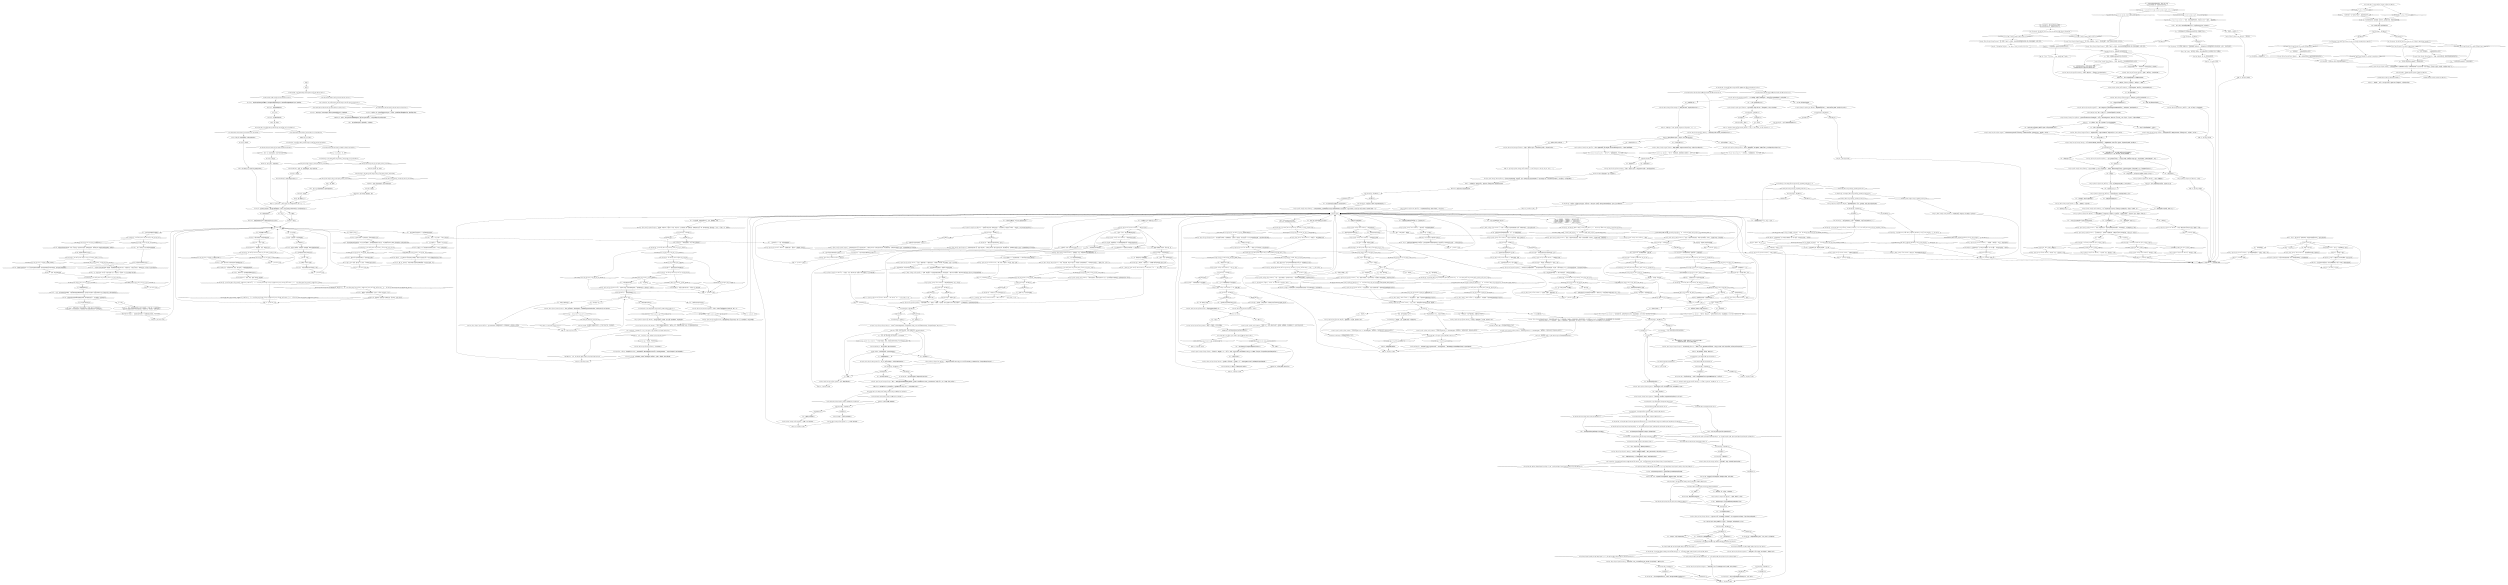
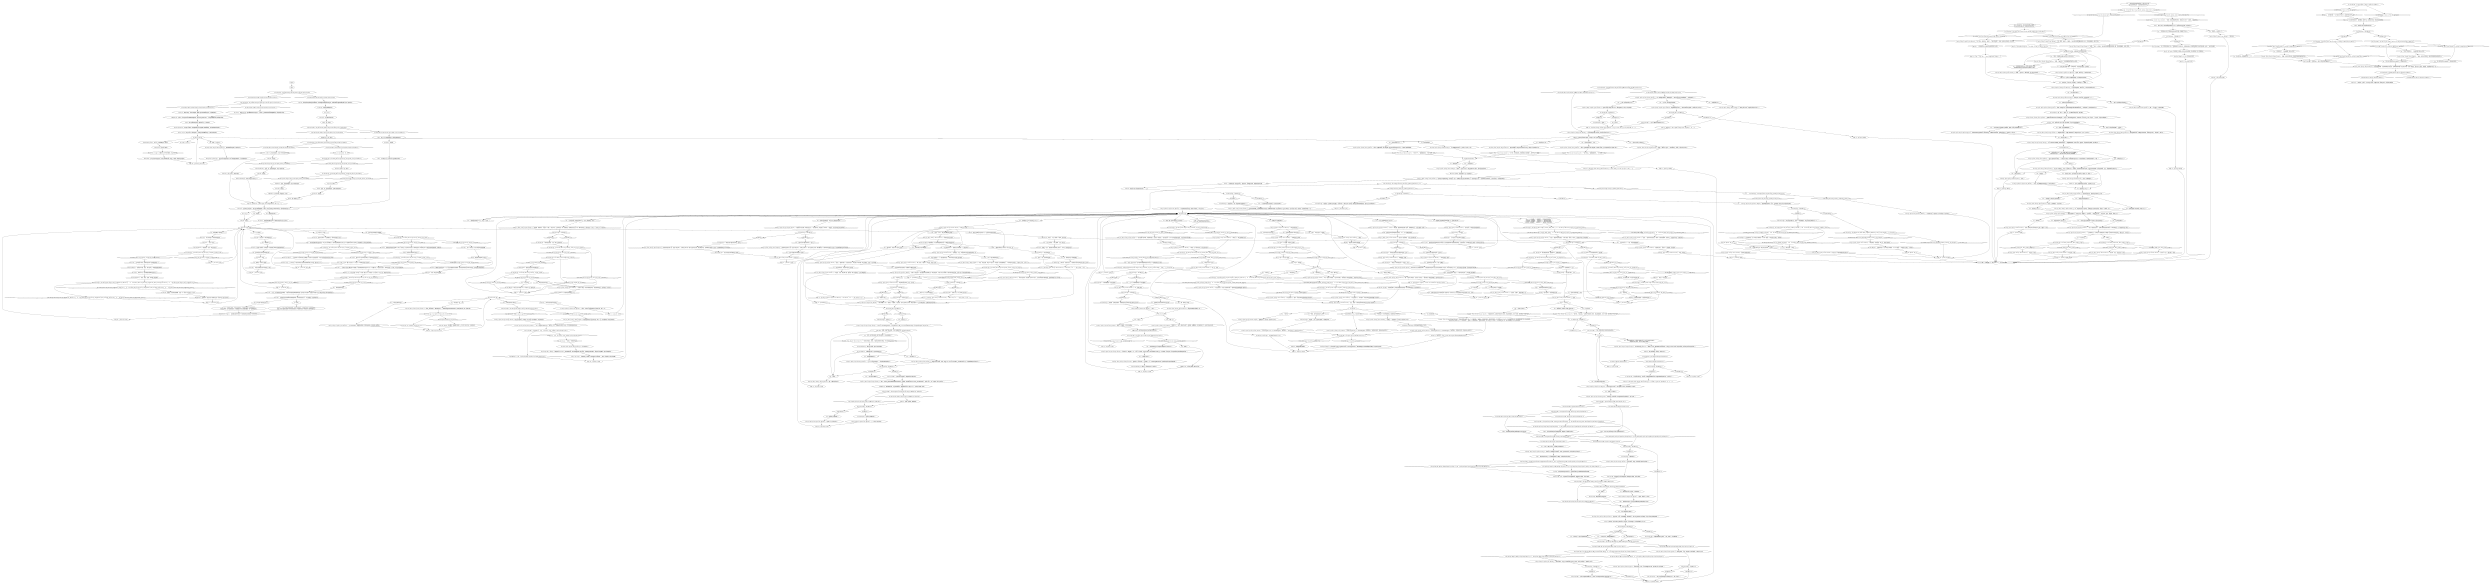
node "Electrochemistry: 我们给了你建议。她四肢那修长的白色骨骼上附着着肌肉，就在那身银色连体裤下……": added
